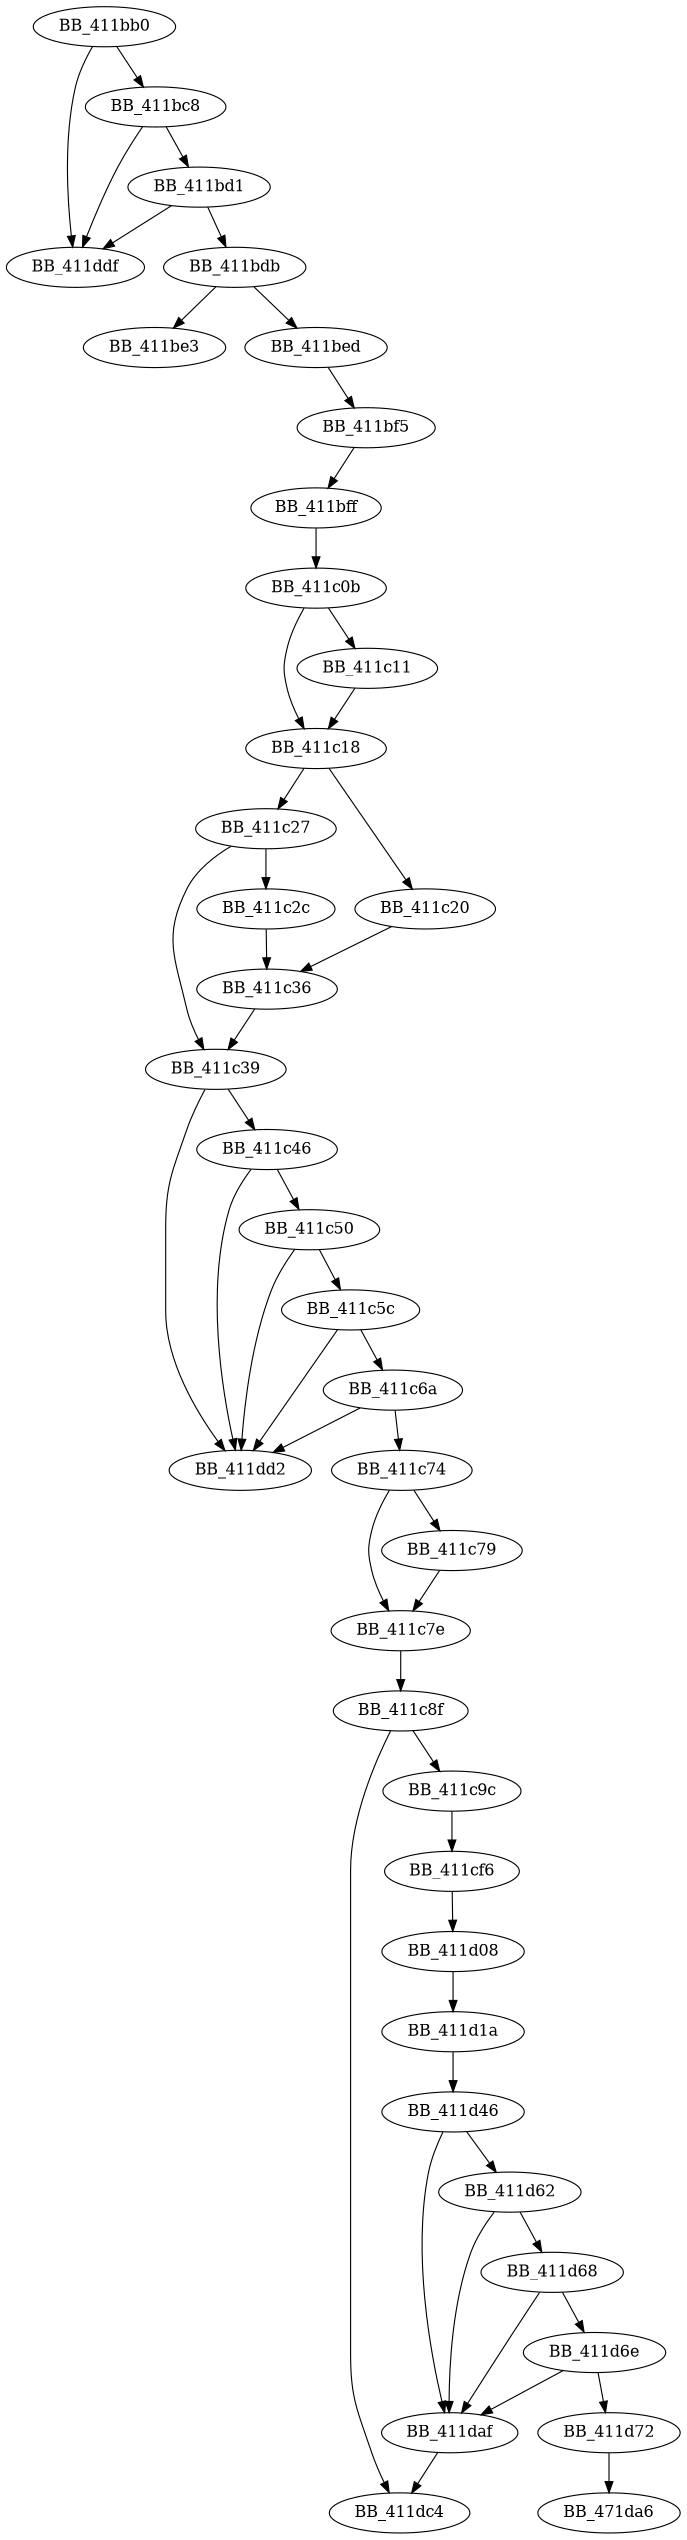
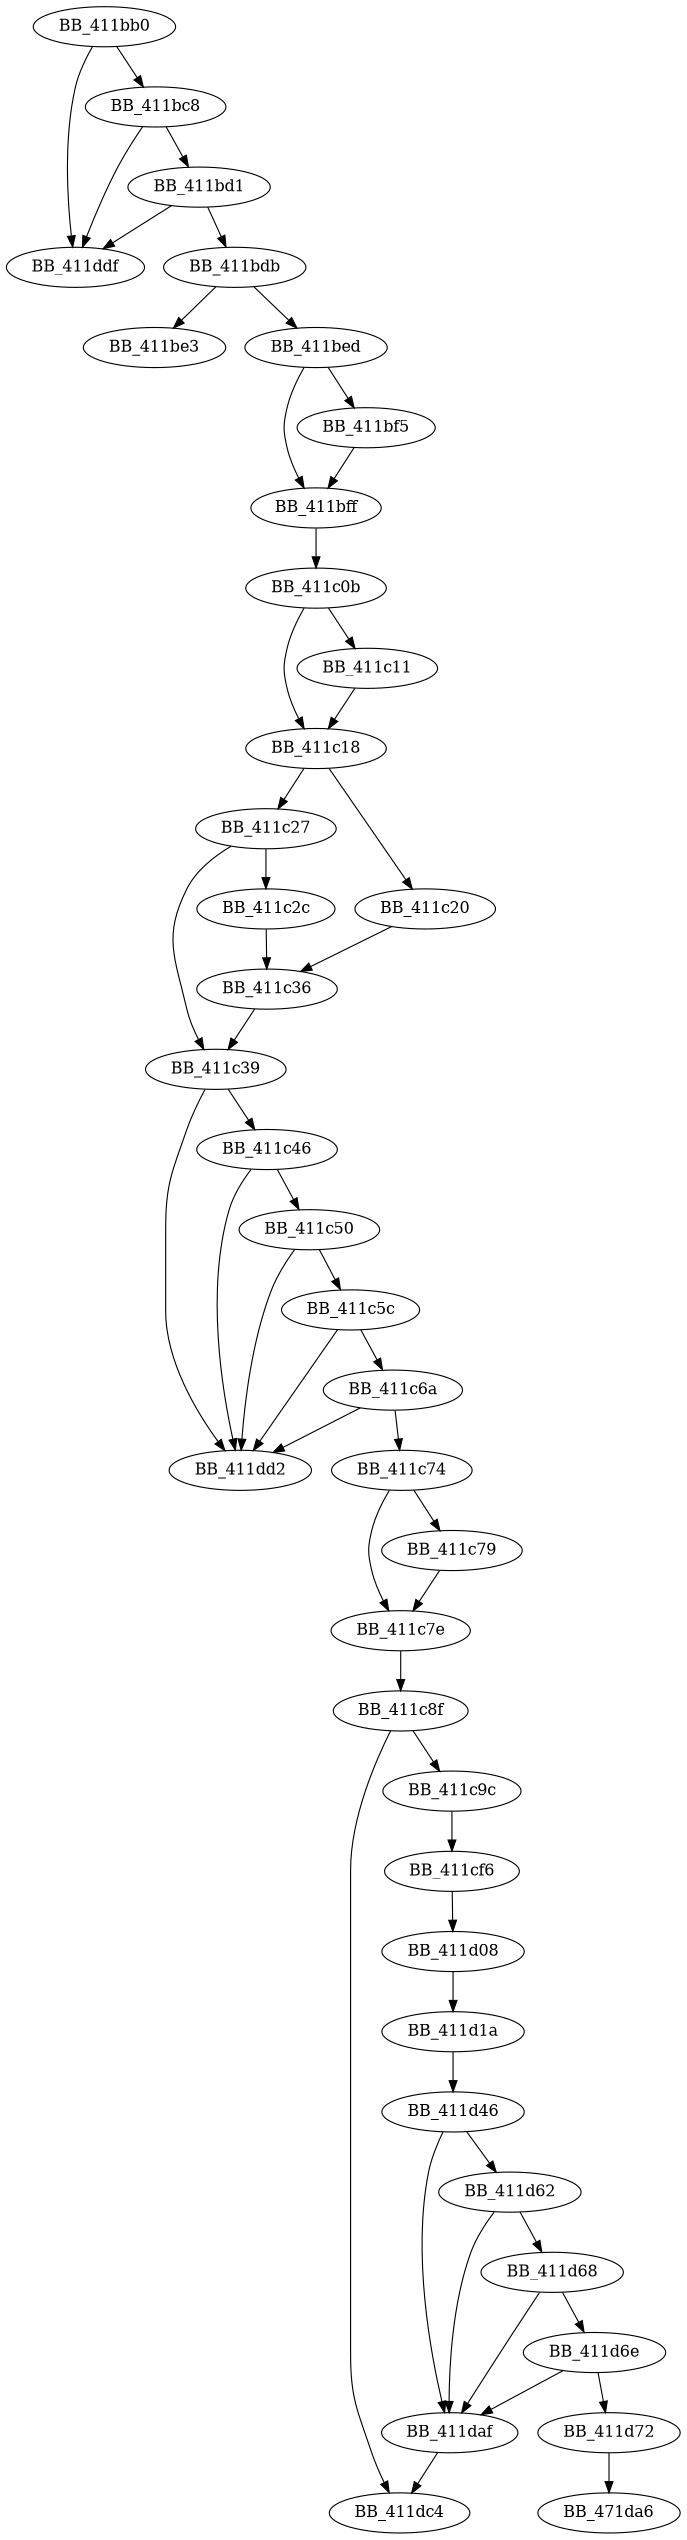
edge "BB_411bed" -> "BB_411bff": added
